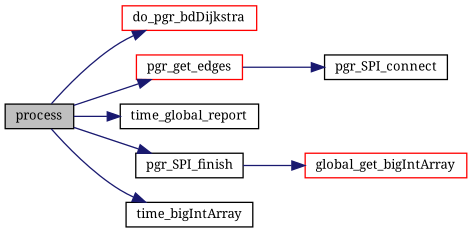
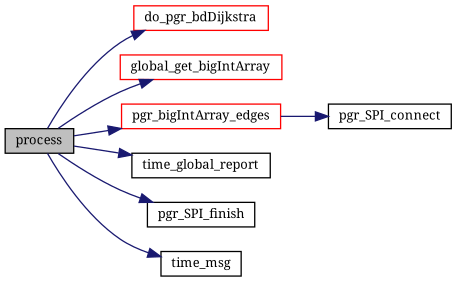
node "pgr_get_edges": label "pgr_get_edges" -> "pgr_bigIntArray_edges"
edge "pgr_SPI_finish" -> "global_get_bigIntArray": now "process" -> "global_get_bigIntArray"
node "time_bigIntArray": label "time_bigIntArray" -> "time_msg"
